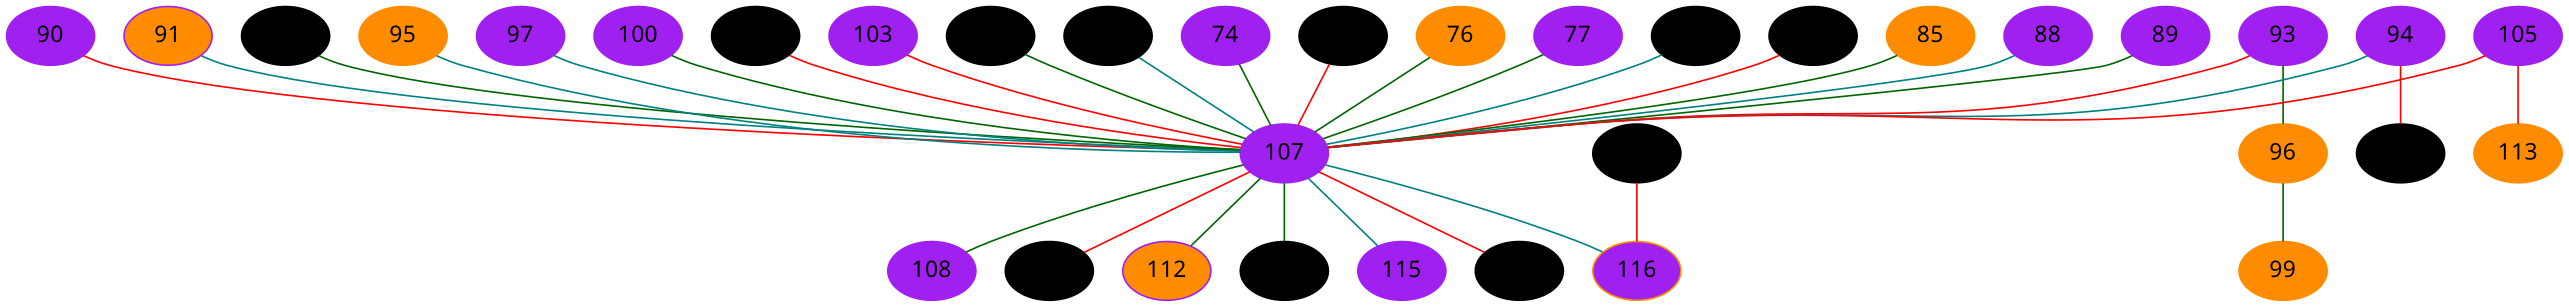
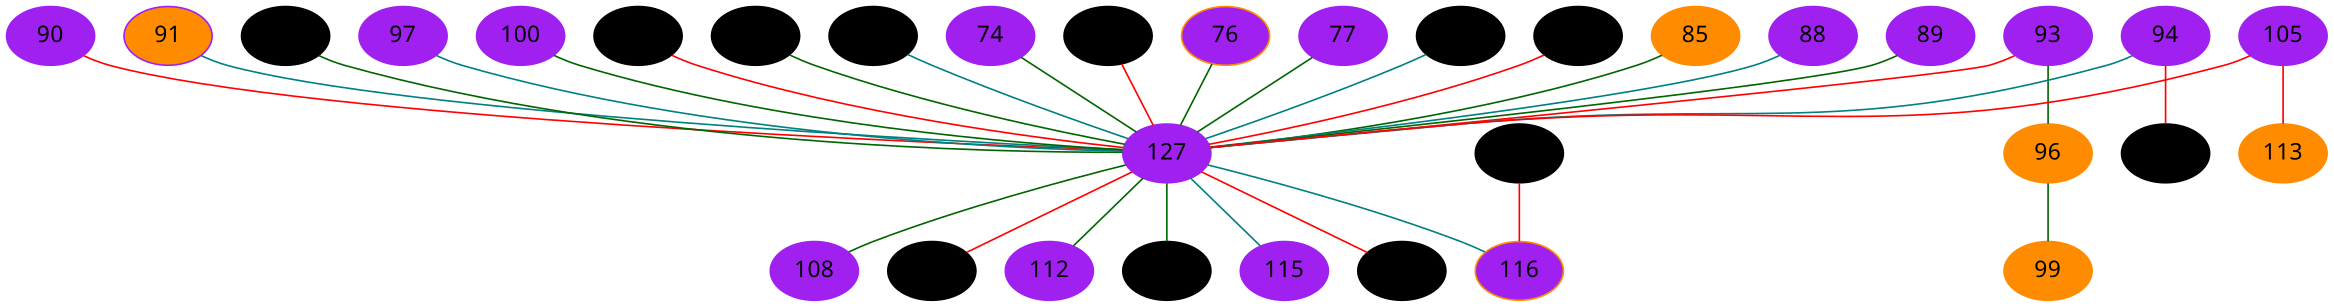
node "95": removed
node "103": removed
node "76": fillcolor darkorange -> purple
node "107": label "107" -> "127"
node "112": fillcolor darkorange -> purple
